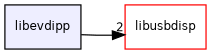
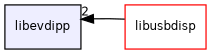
edge "libevdipp" -> "libusbdisp": reversed
